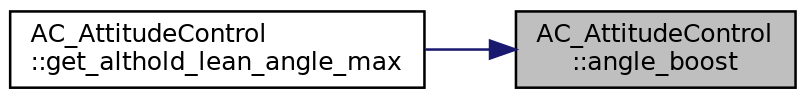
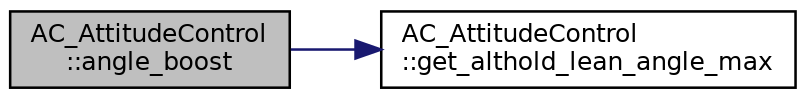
edge "AC_AttitudeControl ::get_althold_lean_angle_max" -> "AC_AttitudeControl ::angle_boost": reversed
